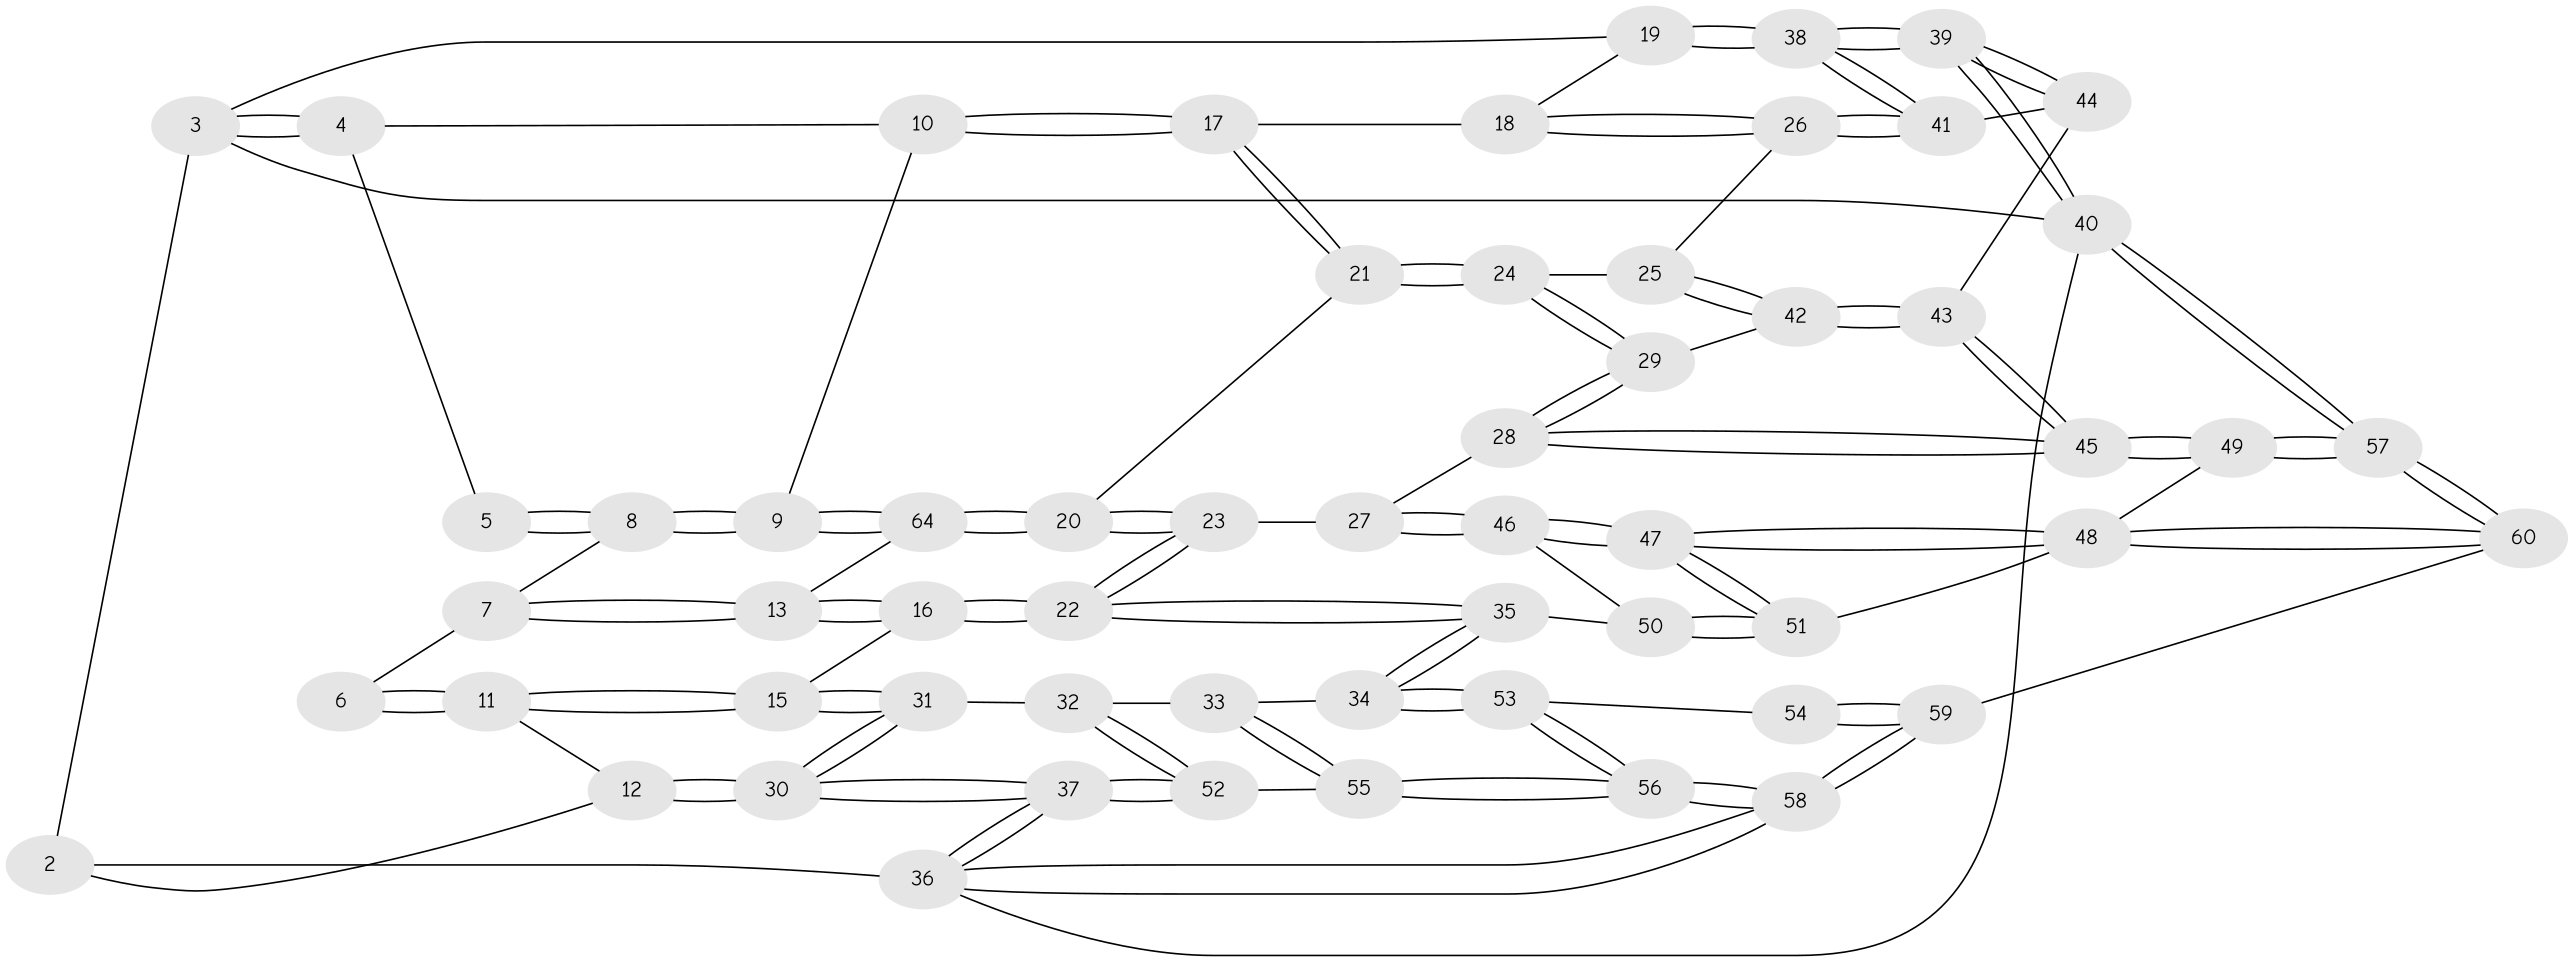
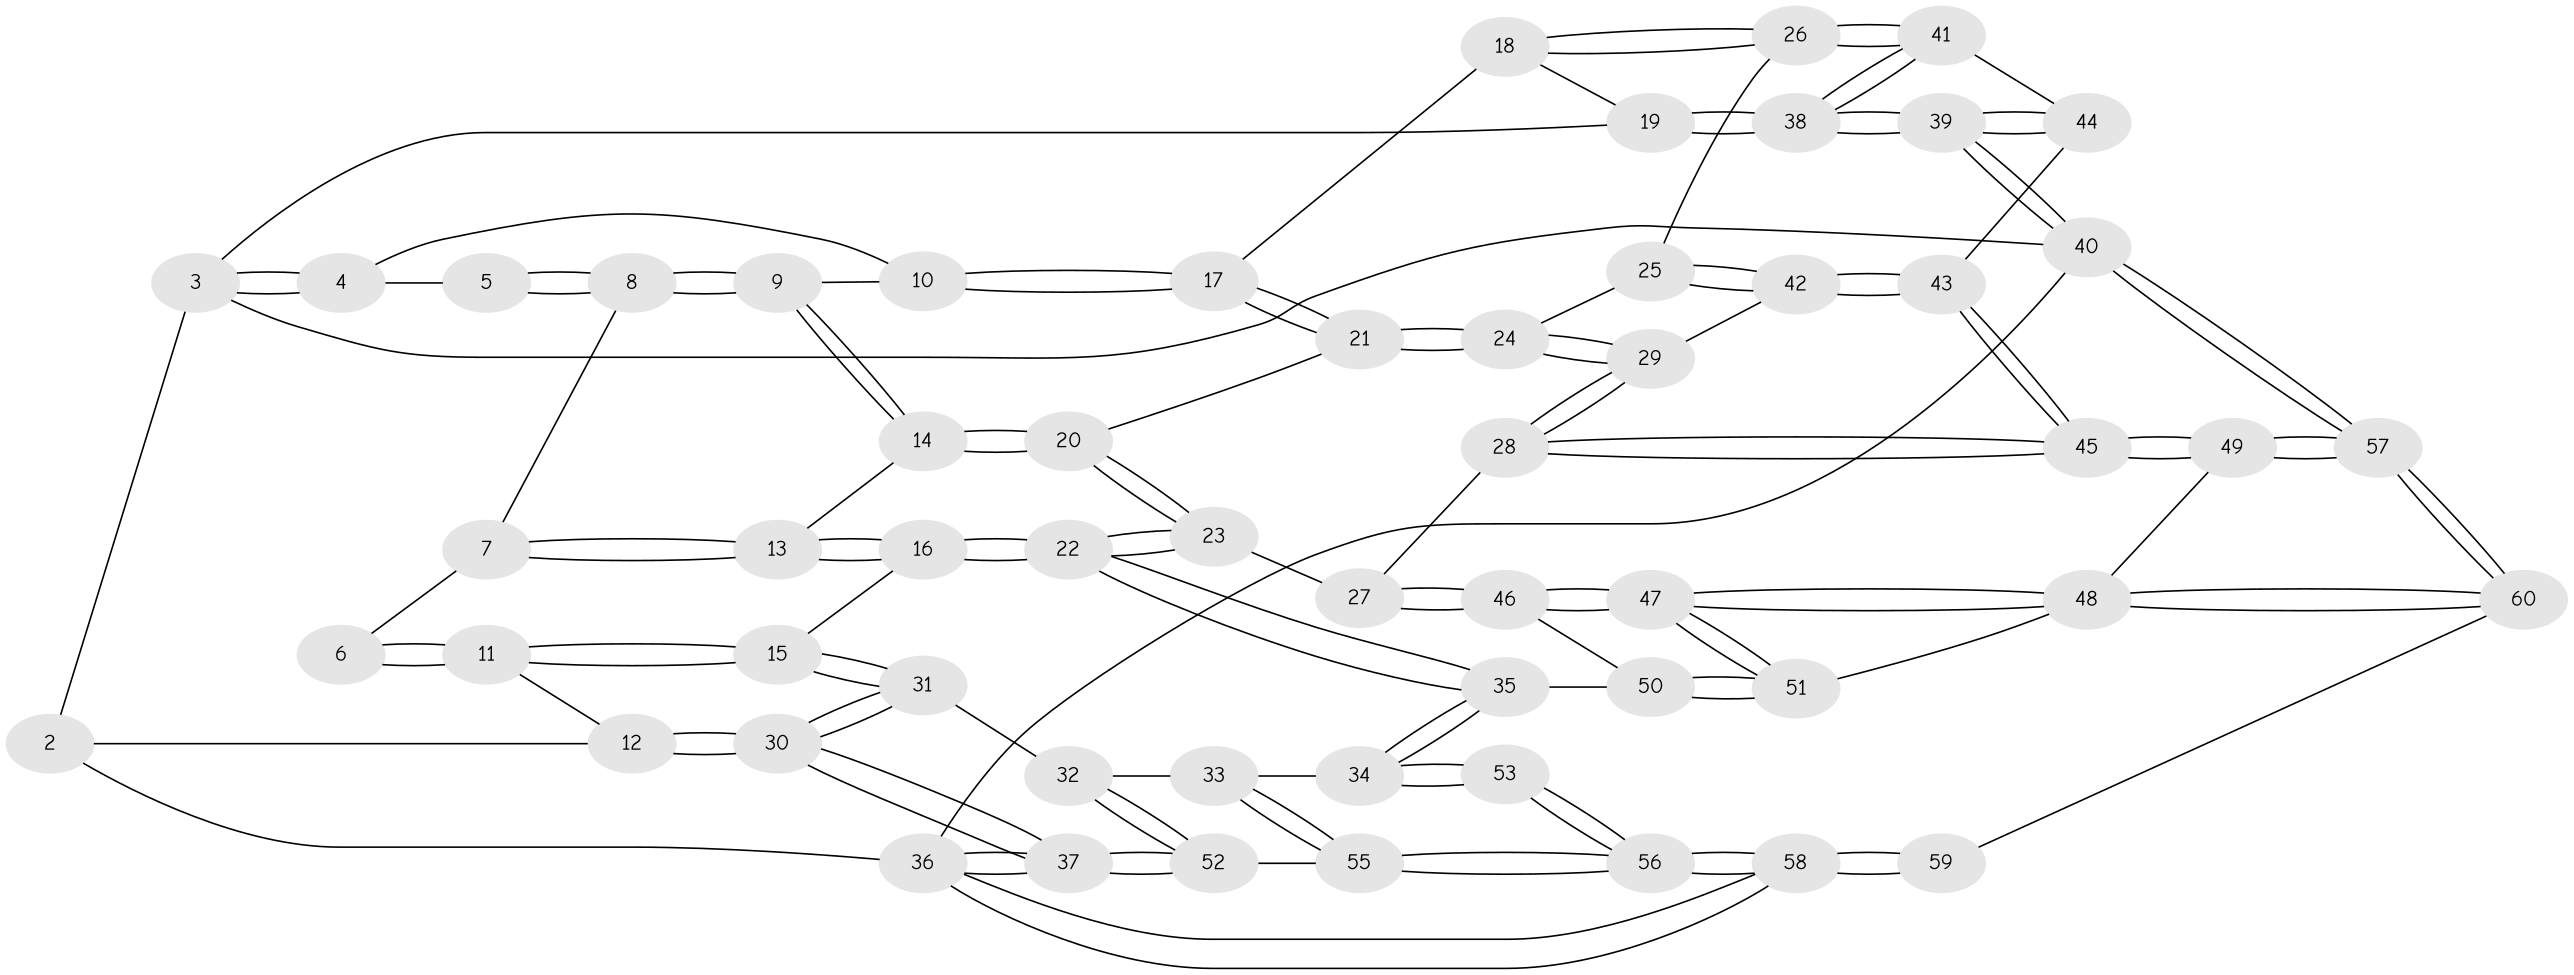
node "64": label "64" -> "14"
node "54": removed
